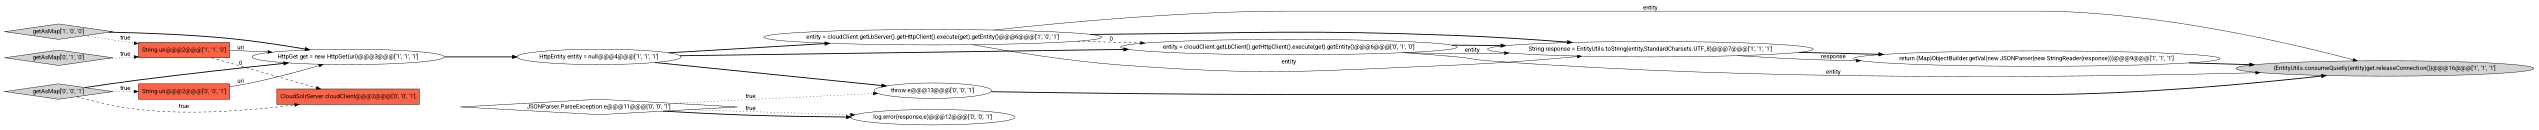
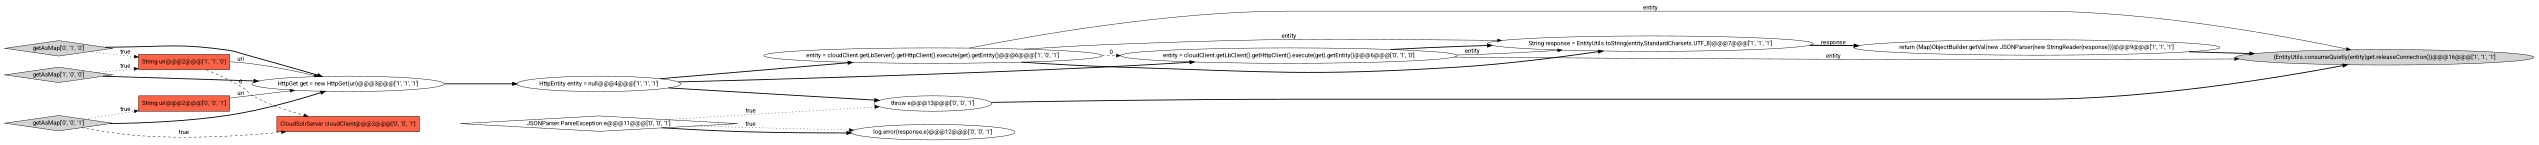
edge "getAsMap['0', '1', '0']" -> "HttpGet get = new HttpGet(uri)@@@3@@@['1', '1', '1']": added
edge "String uri@@@2@@@['1', '1', '0']" -> "CloudSolrServer cloudClient@@@2@@@['0', '0', '1']": label "0" -> "6"
